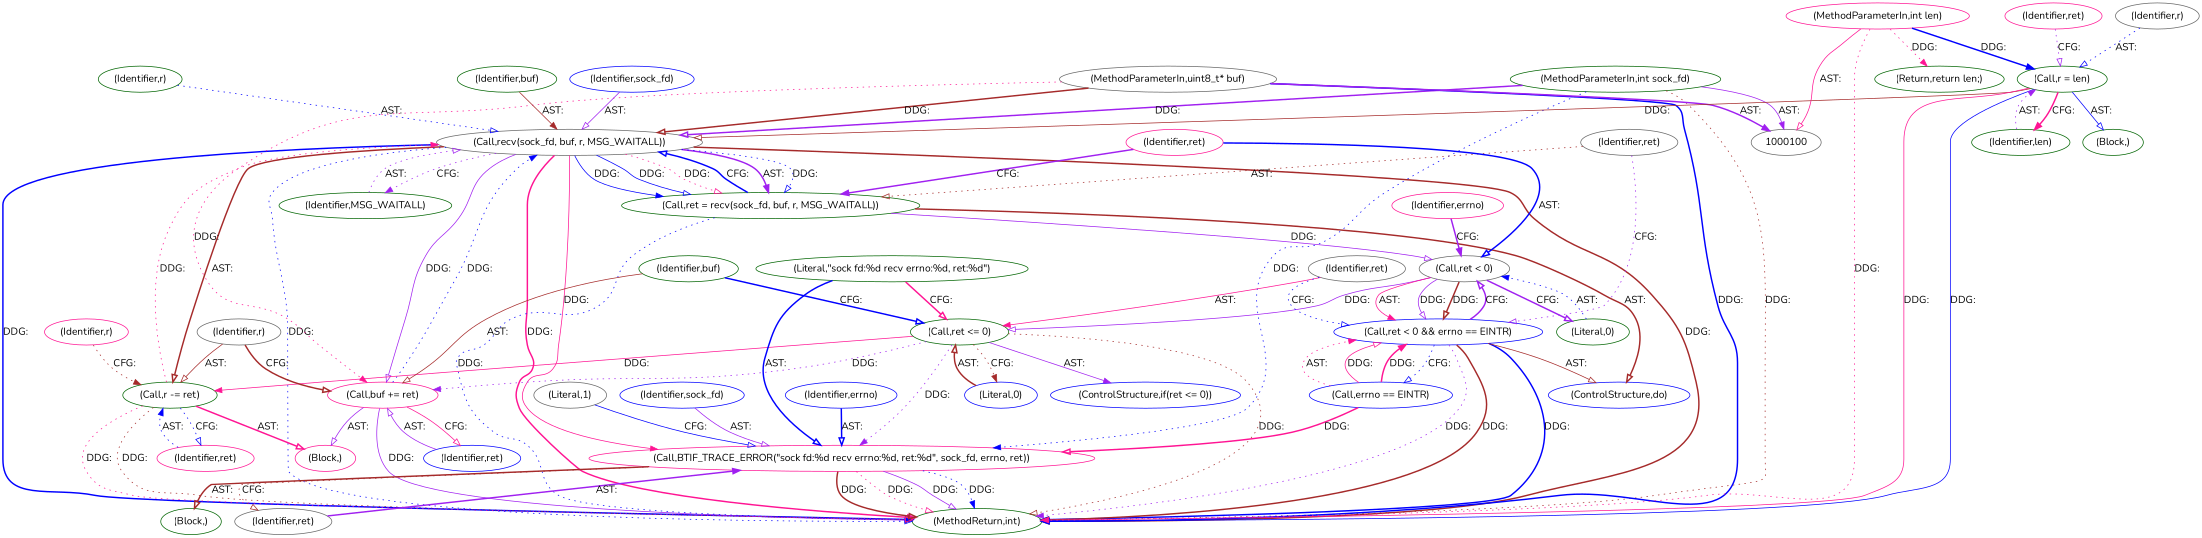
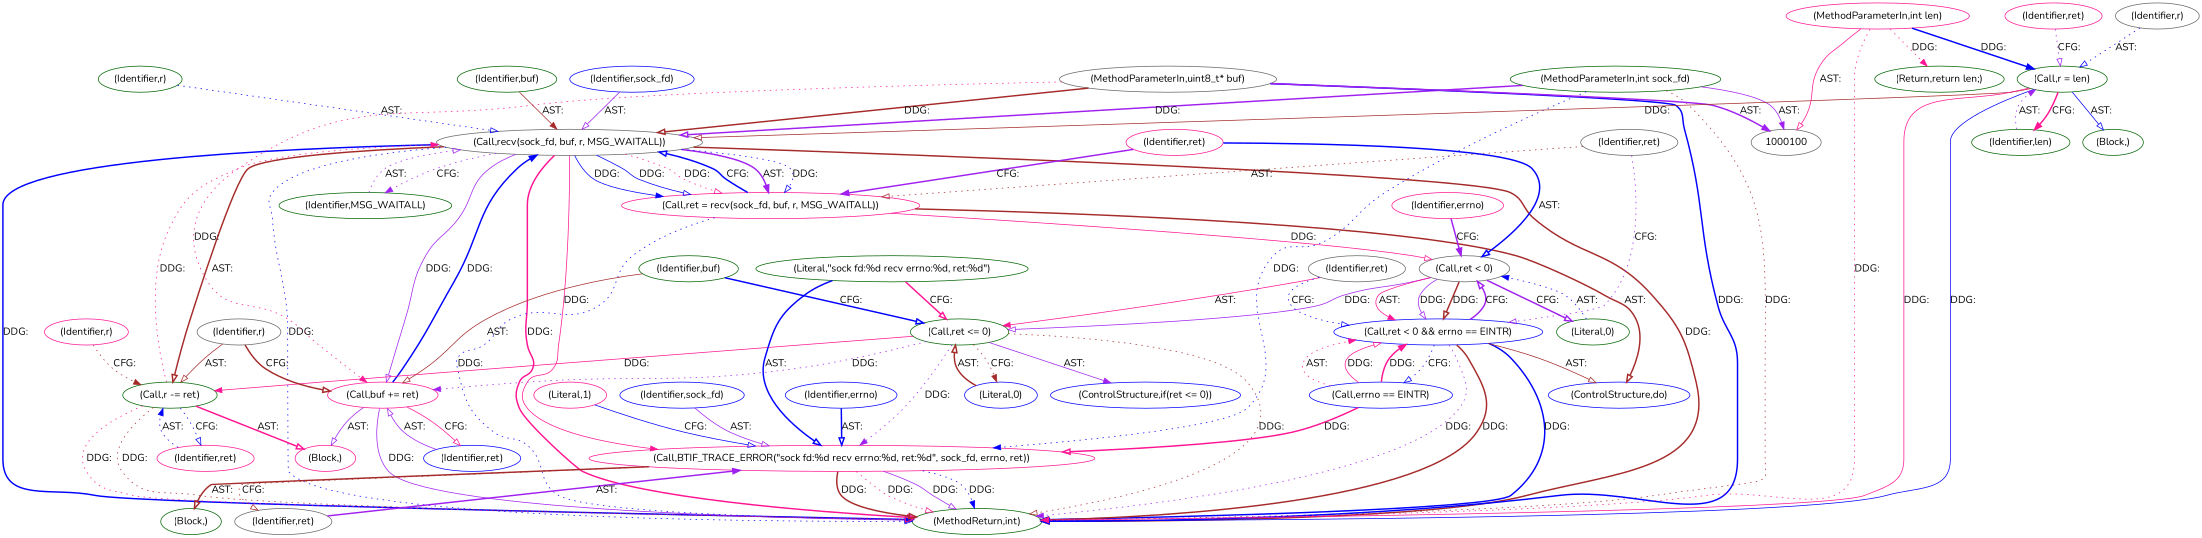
node "(Call,ret = recv(sock_fd, buf, r, MSG_WAITALL))": color darkgreen -> deeppink
edge "(Call,ret = recv(sock_fd, buf, r, MSG_WAITALL))" -> "(Call,ret < 0)": color purple -> deeppink
edge "(Call,buf += ret)" -> "(Call,recv(sock_fd, buf, r, MSG_WAITALL))": style dotted -> bold
node "(Literal,1)": color gray40 -> deeppink
